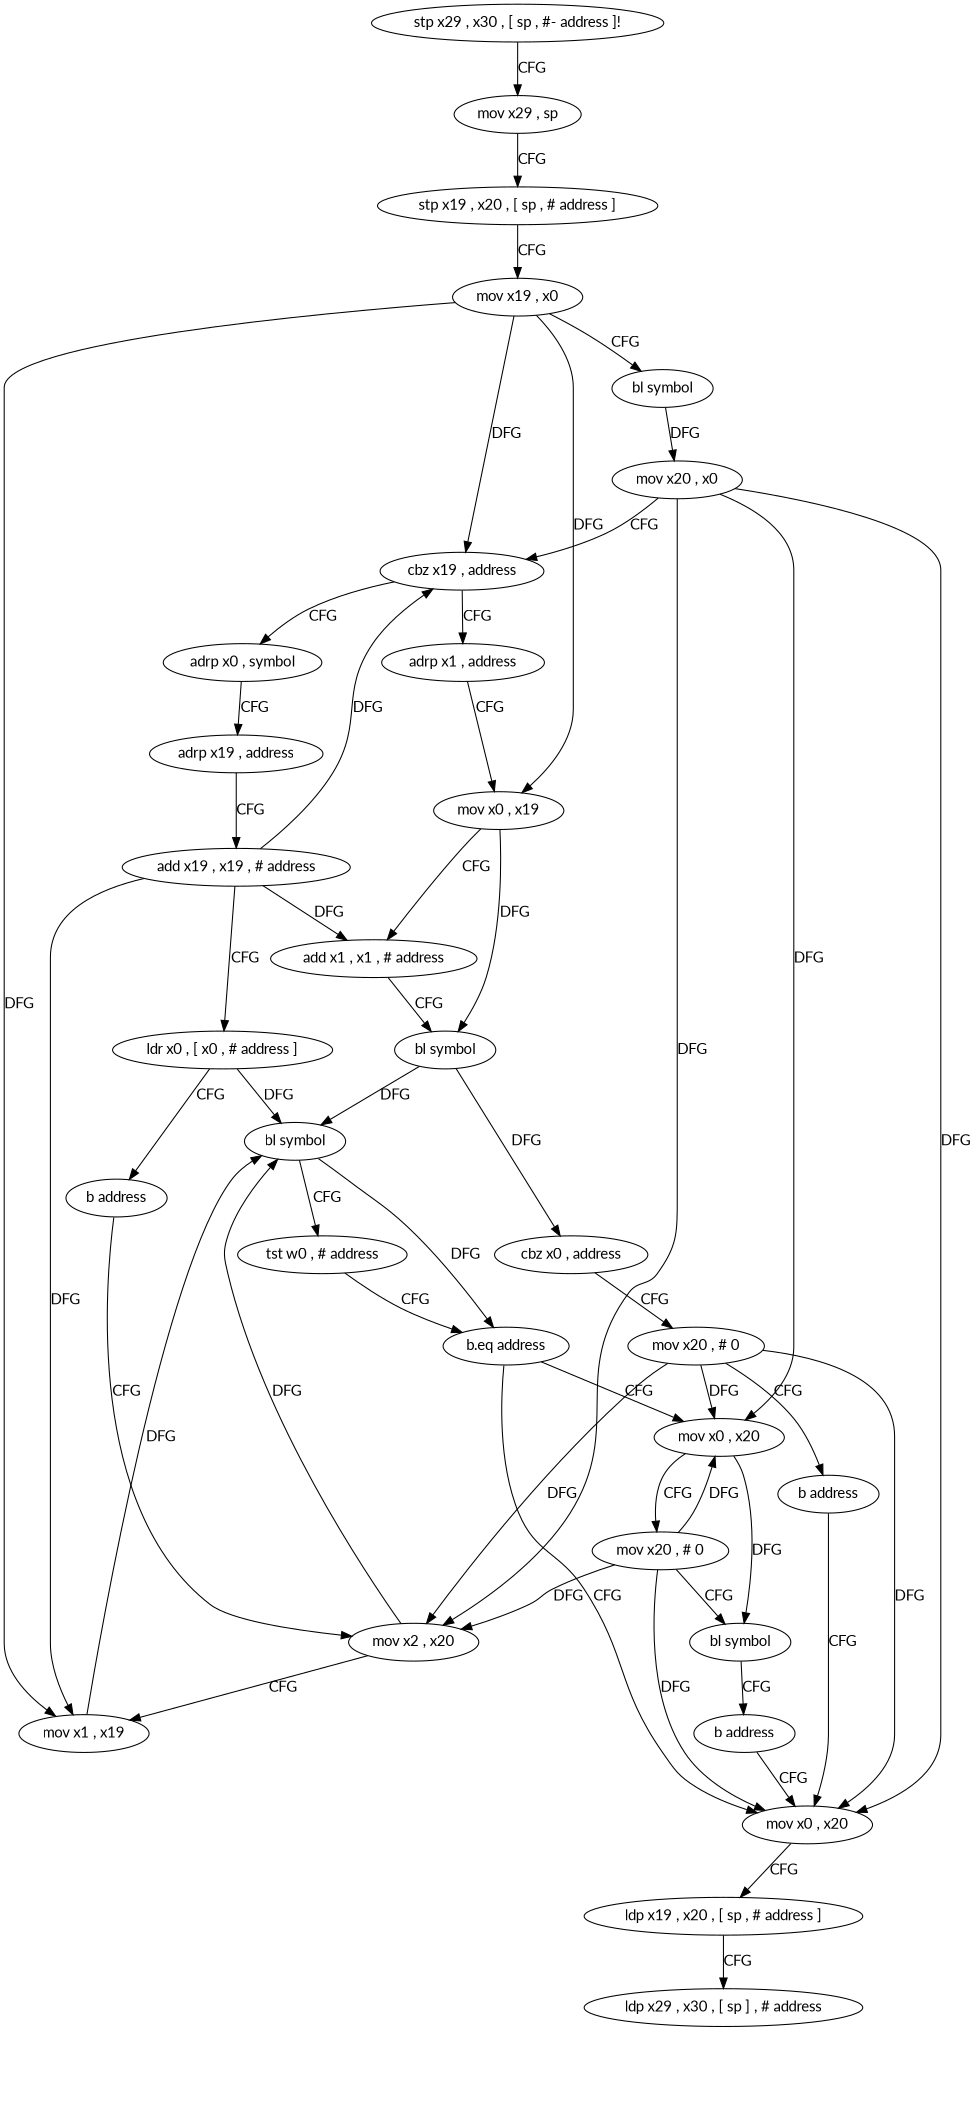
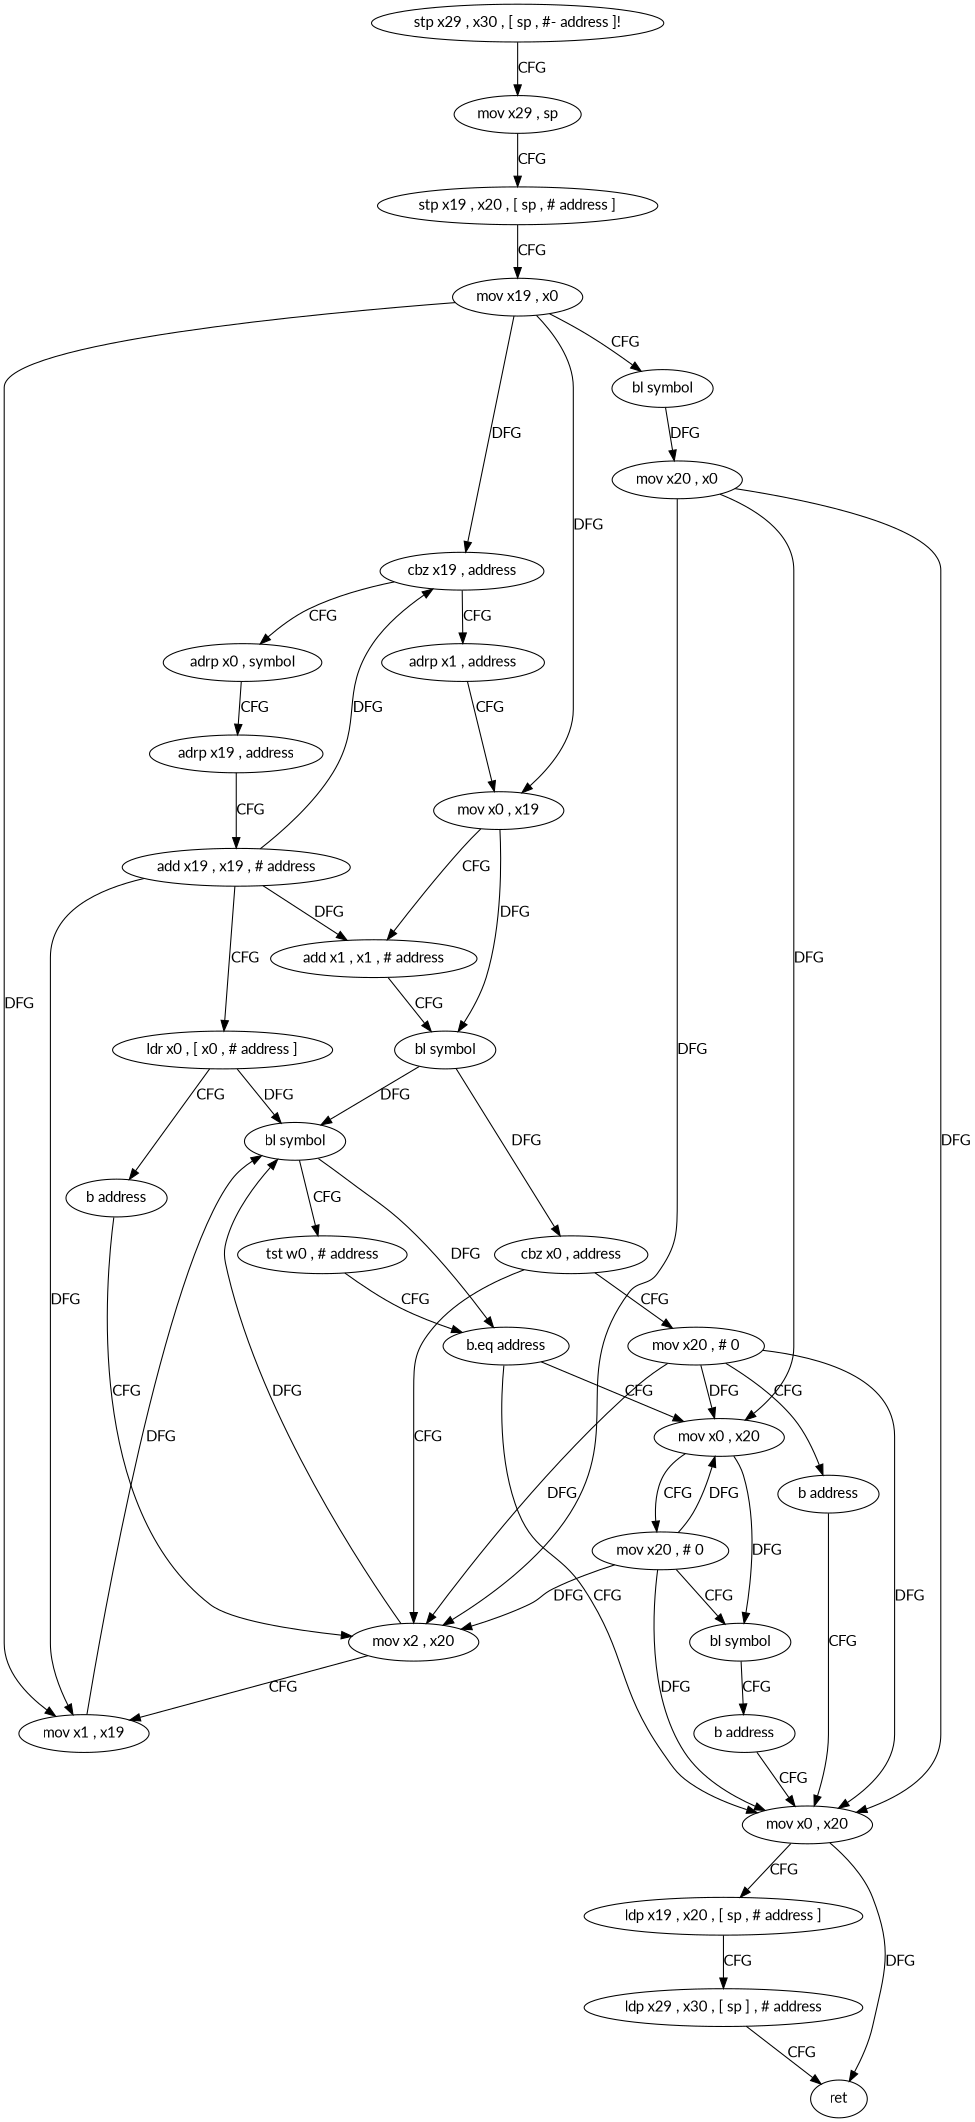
edge "mov x20 , x0" -> "cbz x19 , address": removed, label "CFG"
edge "cbz x0 , address" -> "mov x2 , x20": added, label "CFG"
node "ret": added
